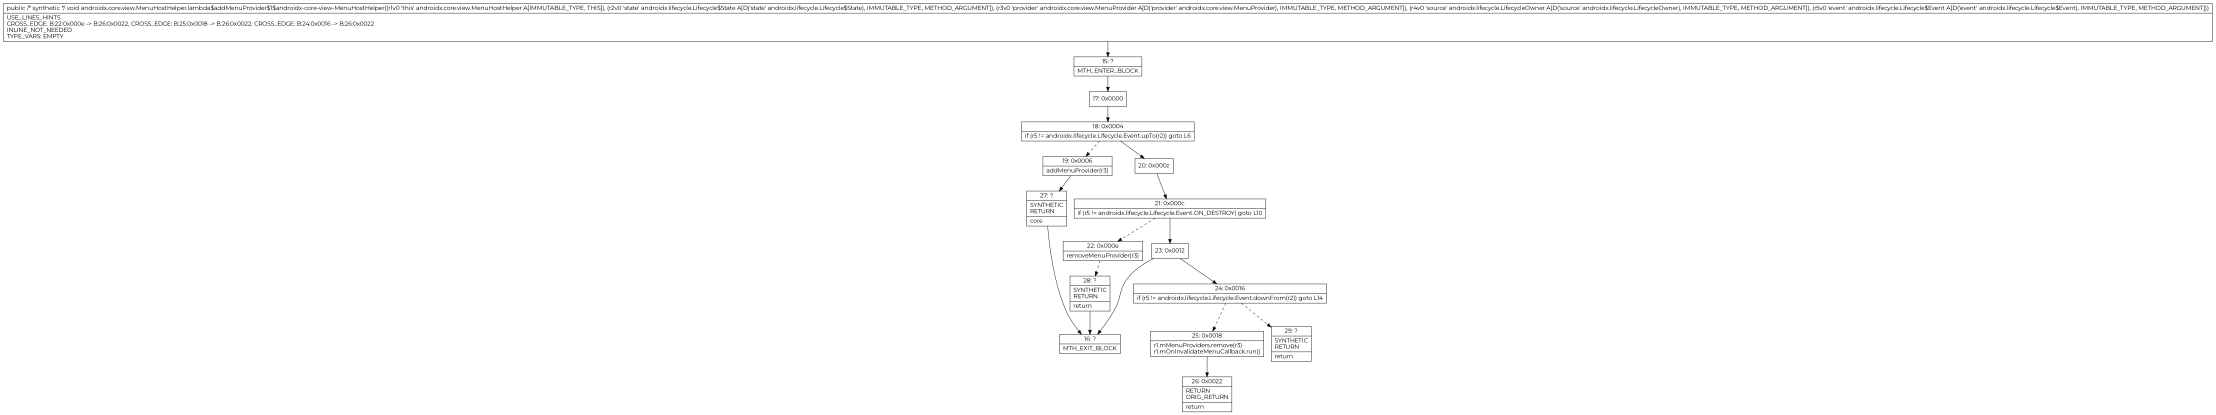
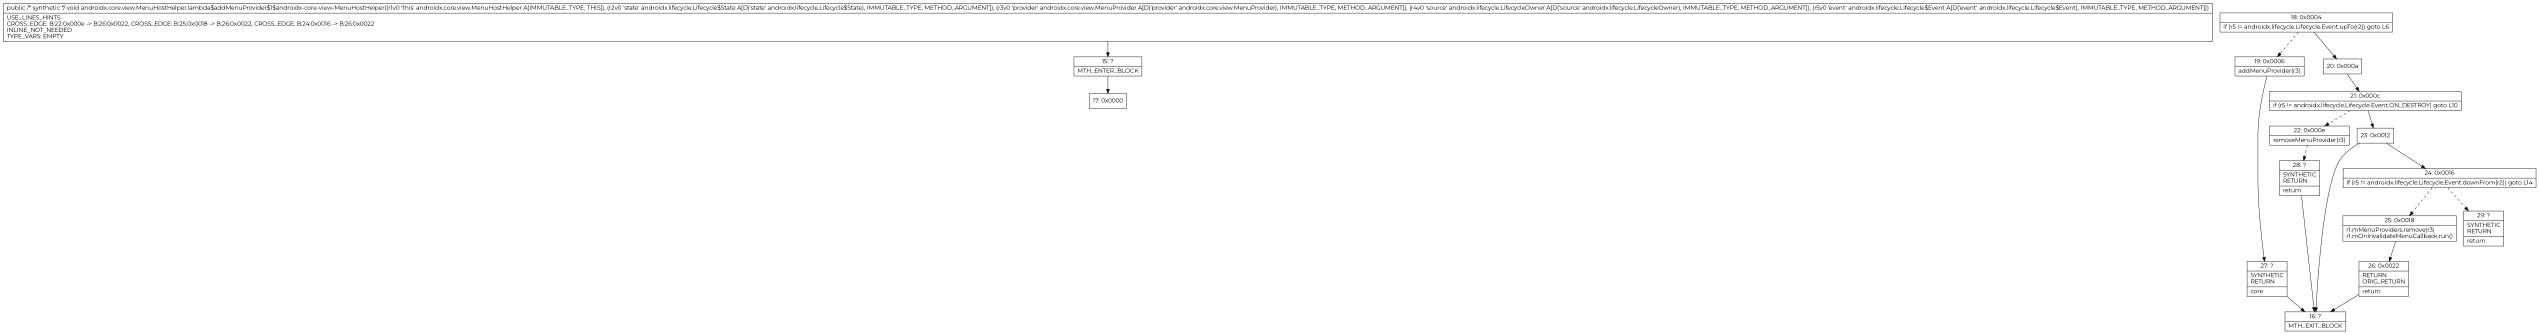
edge "17: 0x0000" -> "18: 0x0004": removed
edge "26: 0x0022" -> "16: ?": added
